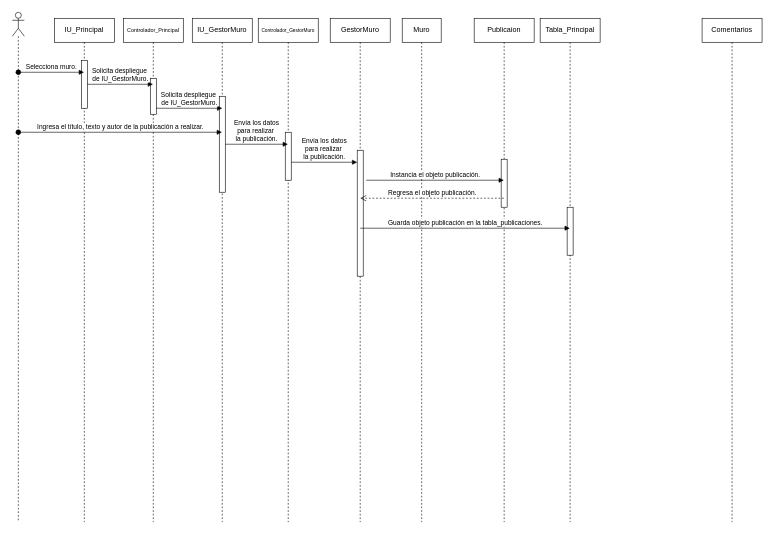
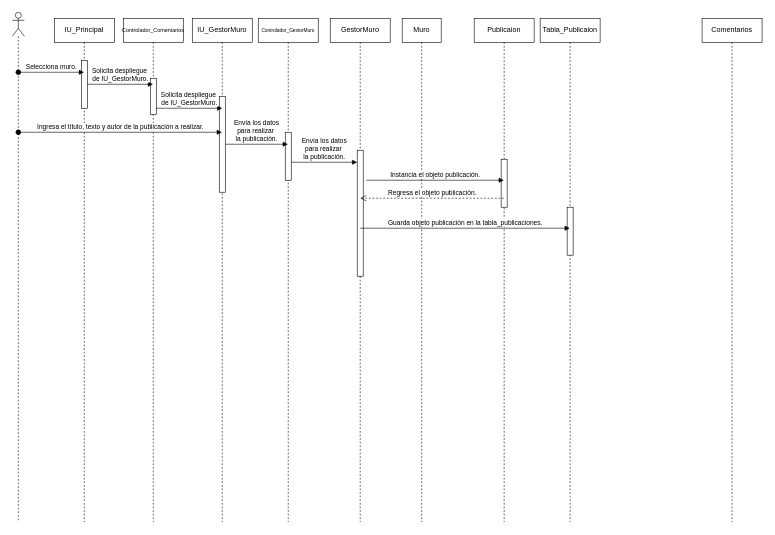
node "Controlador_Principal": label "Controlador_Principal" -> "Controlador_Comentarios"
node "Tabla_Principal": label "Tabla_Principal" -> "Tabla_Publicaion"
